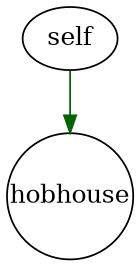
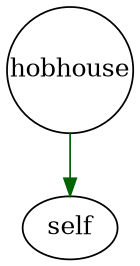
edge "self" -> "hobhouse": reversed
